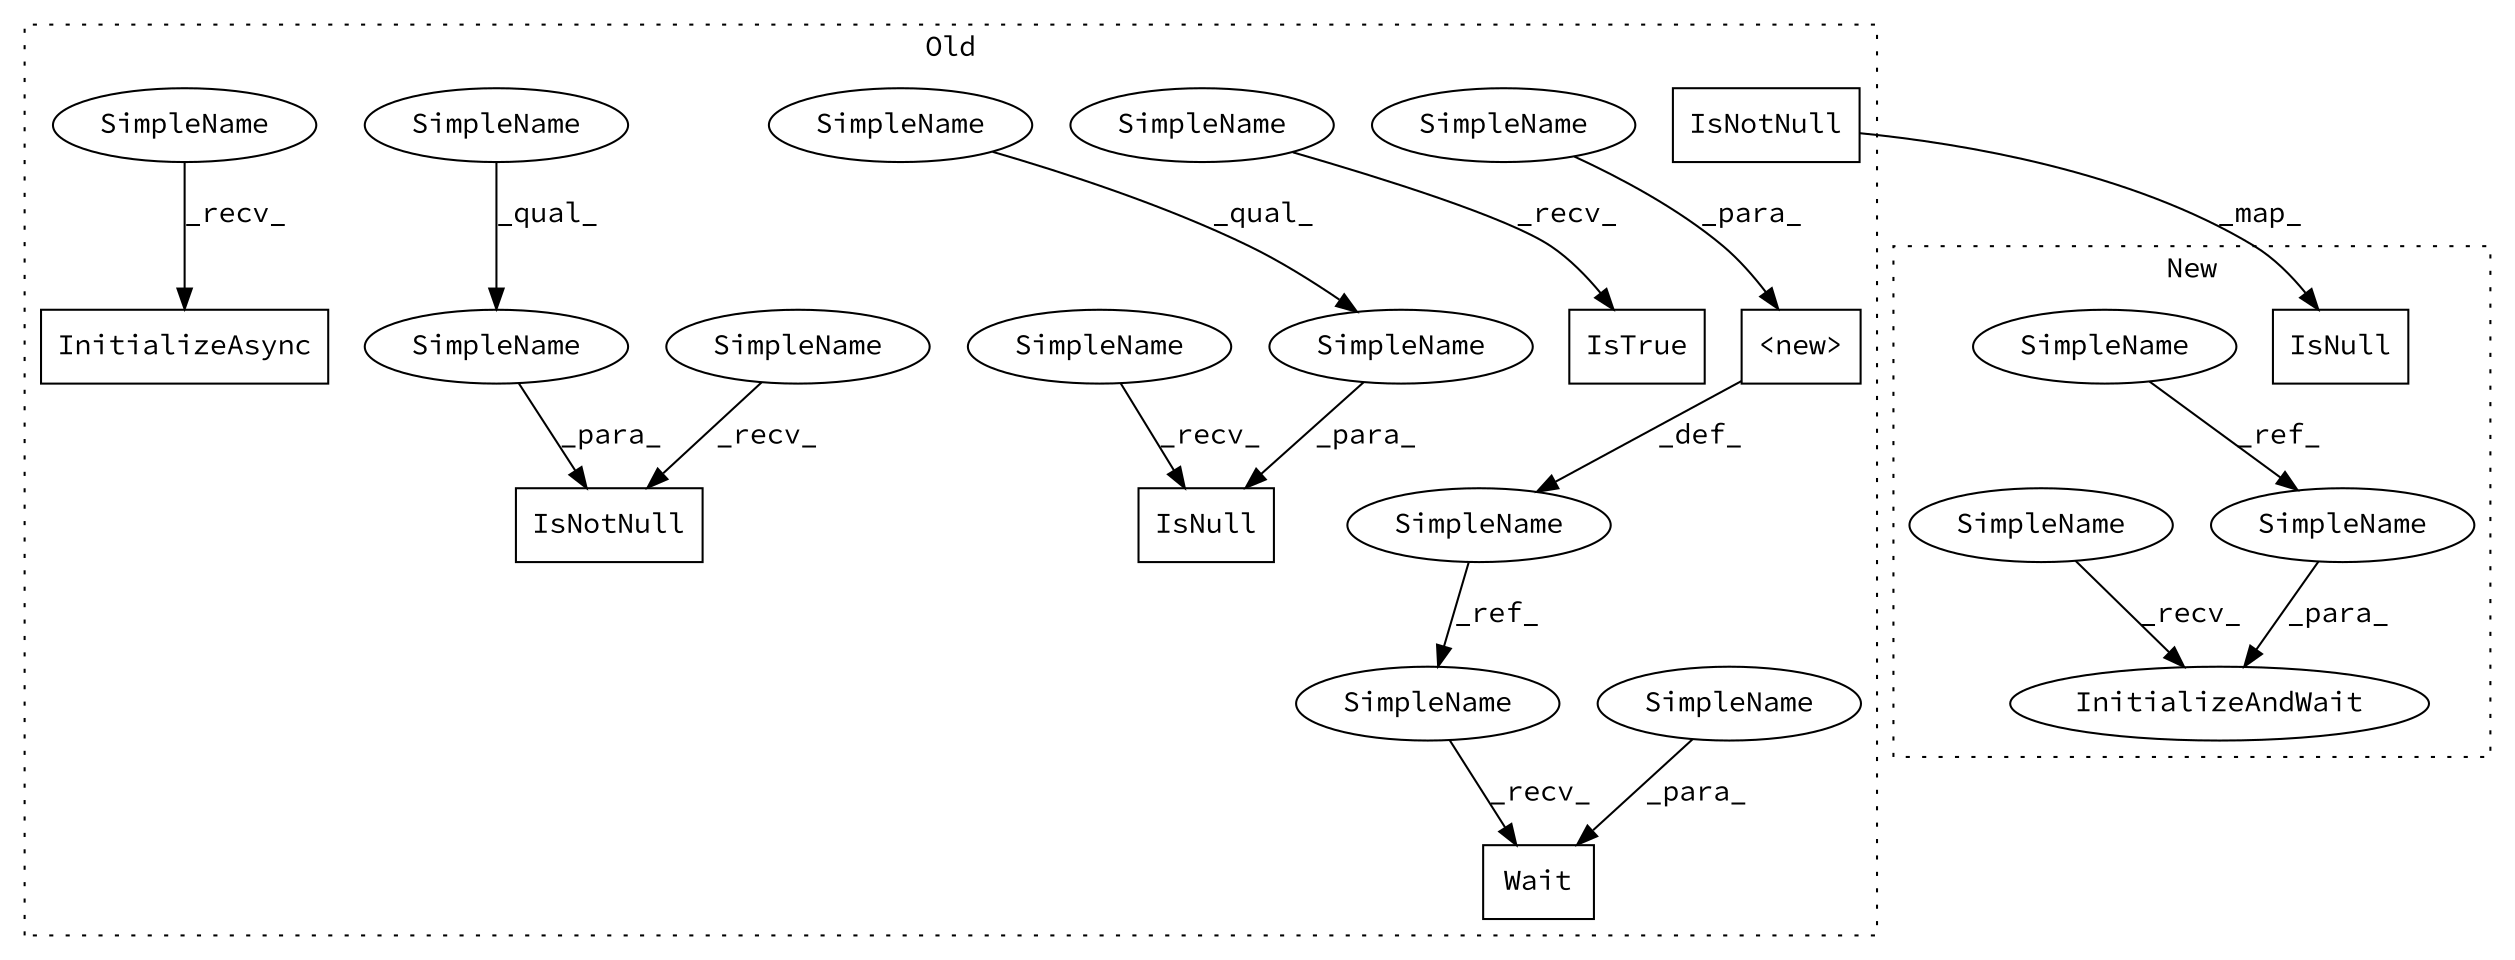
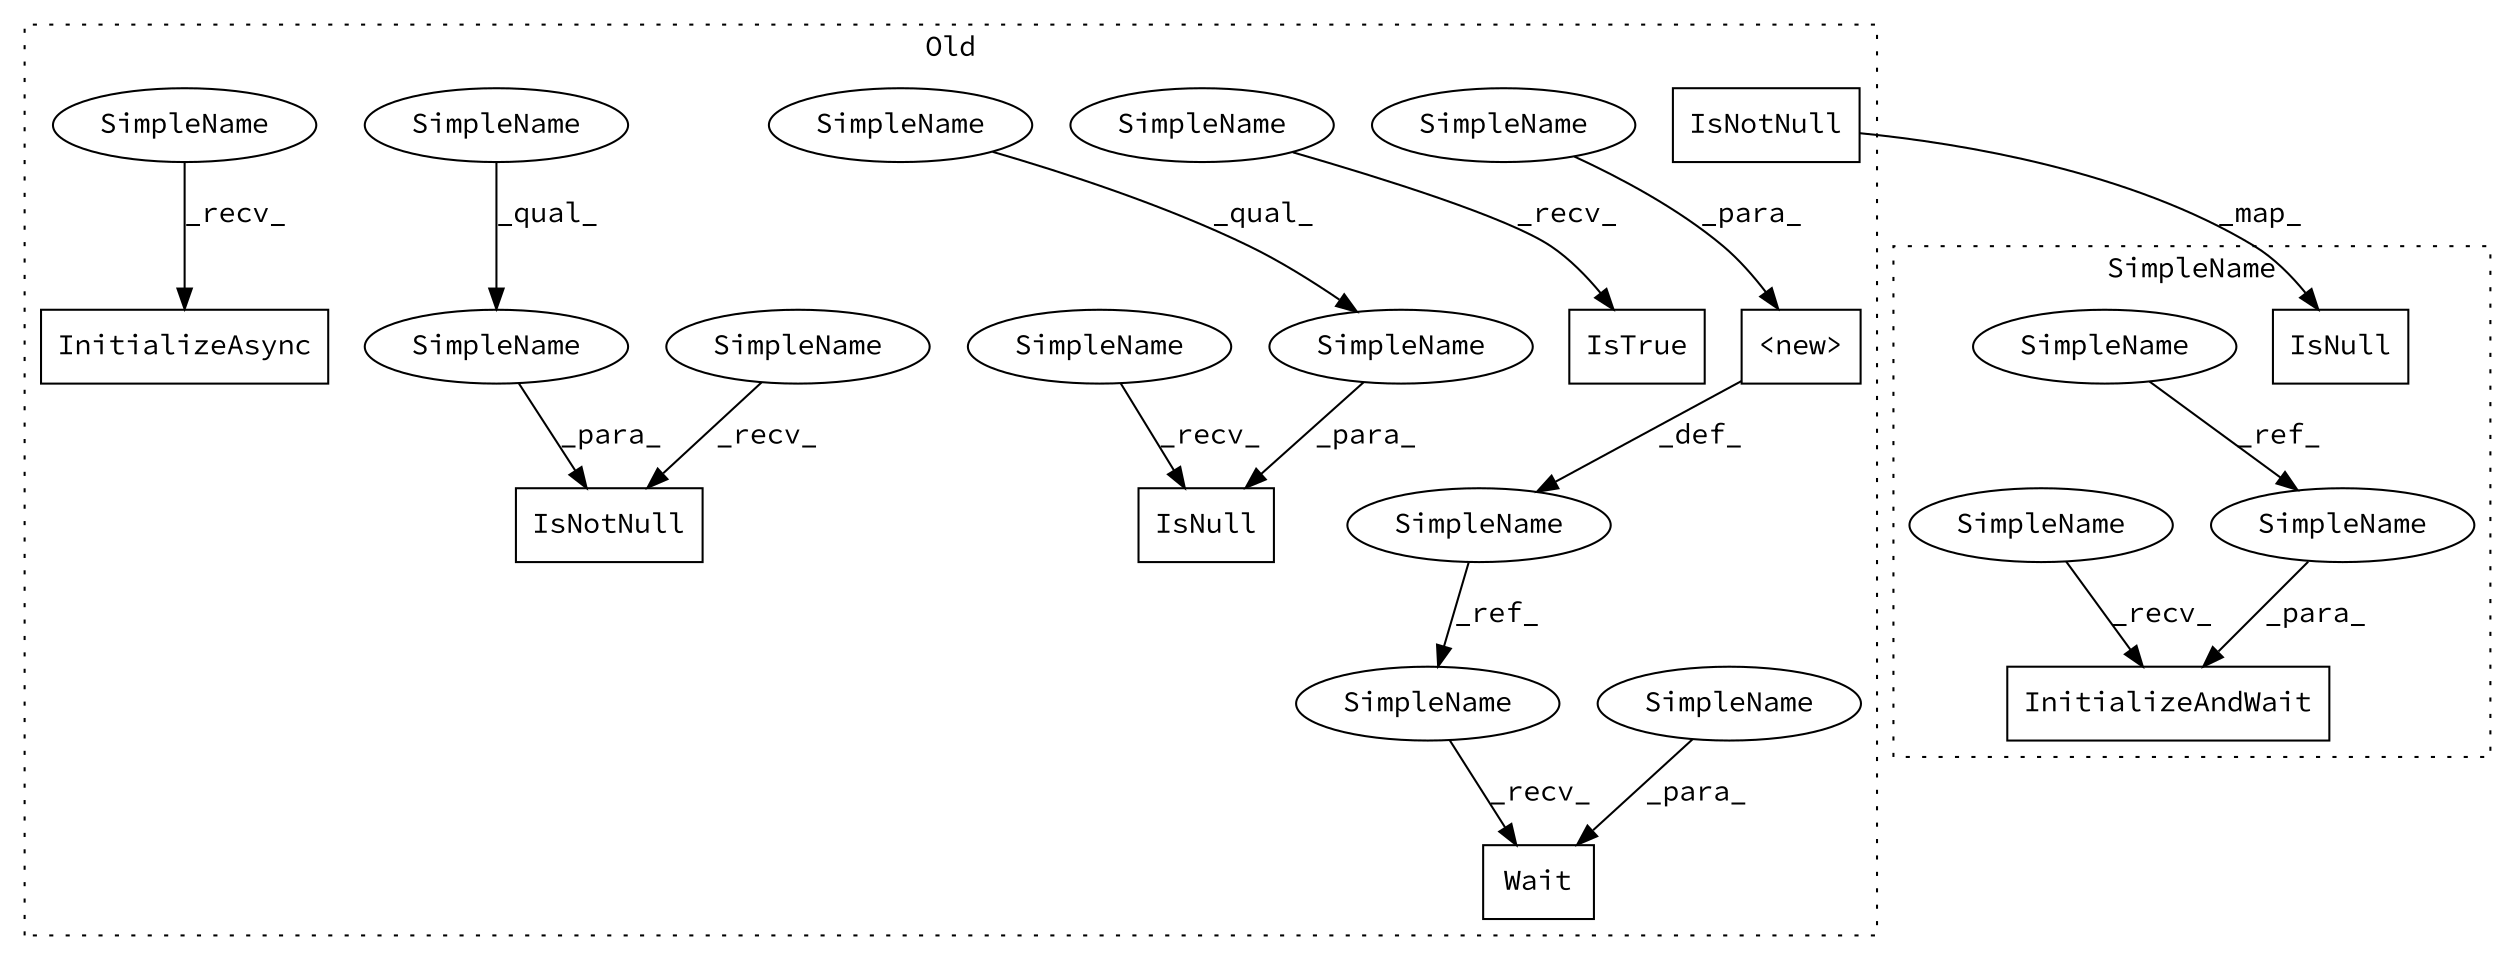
cluster "New": label "New" -> "SimpleName"
node "InitializeAndWait": shape ellipse -> box
